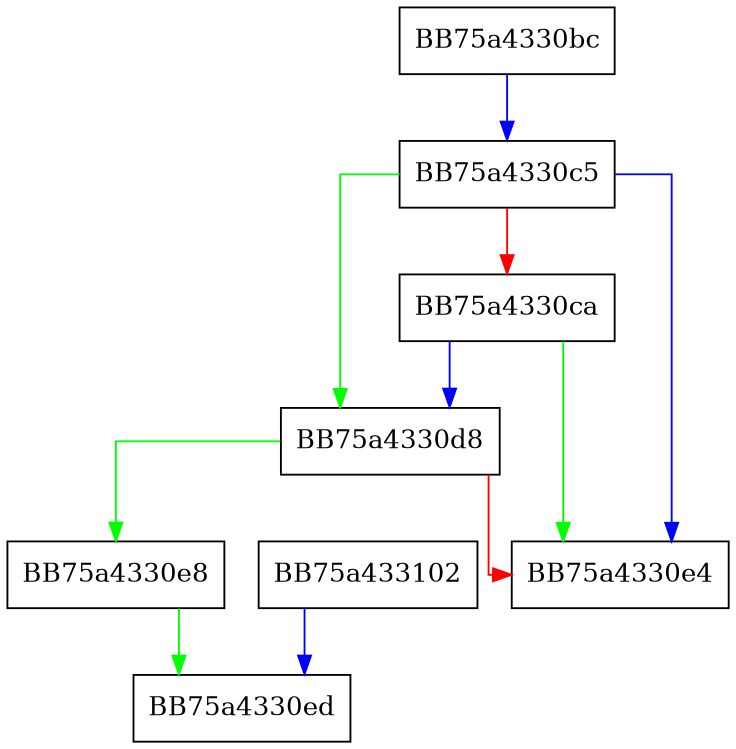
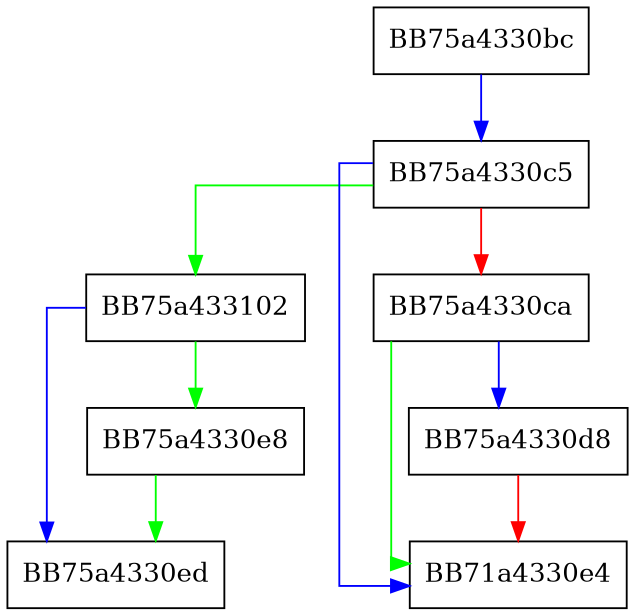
edge "BB75a4330c5" -> "BB75a4330d8": now "BB75a4330c5" -> "BB75a433102"
edge "BB75a4330d8" -> "BB75a4330e8": now "BB75a433102" -> "BB75a4330e8"
node "BB75a4330e4": label "BB75a4330e4" -> "BB71a4330e4"
